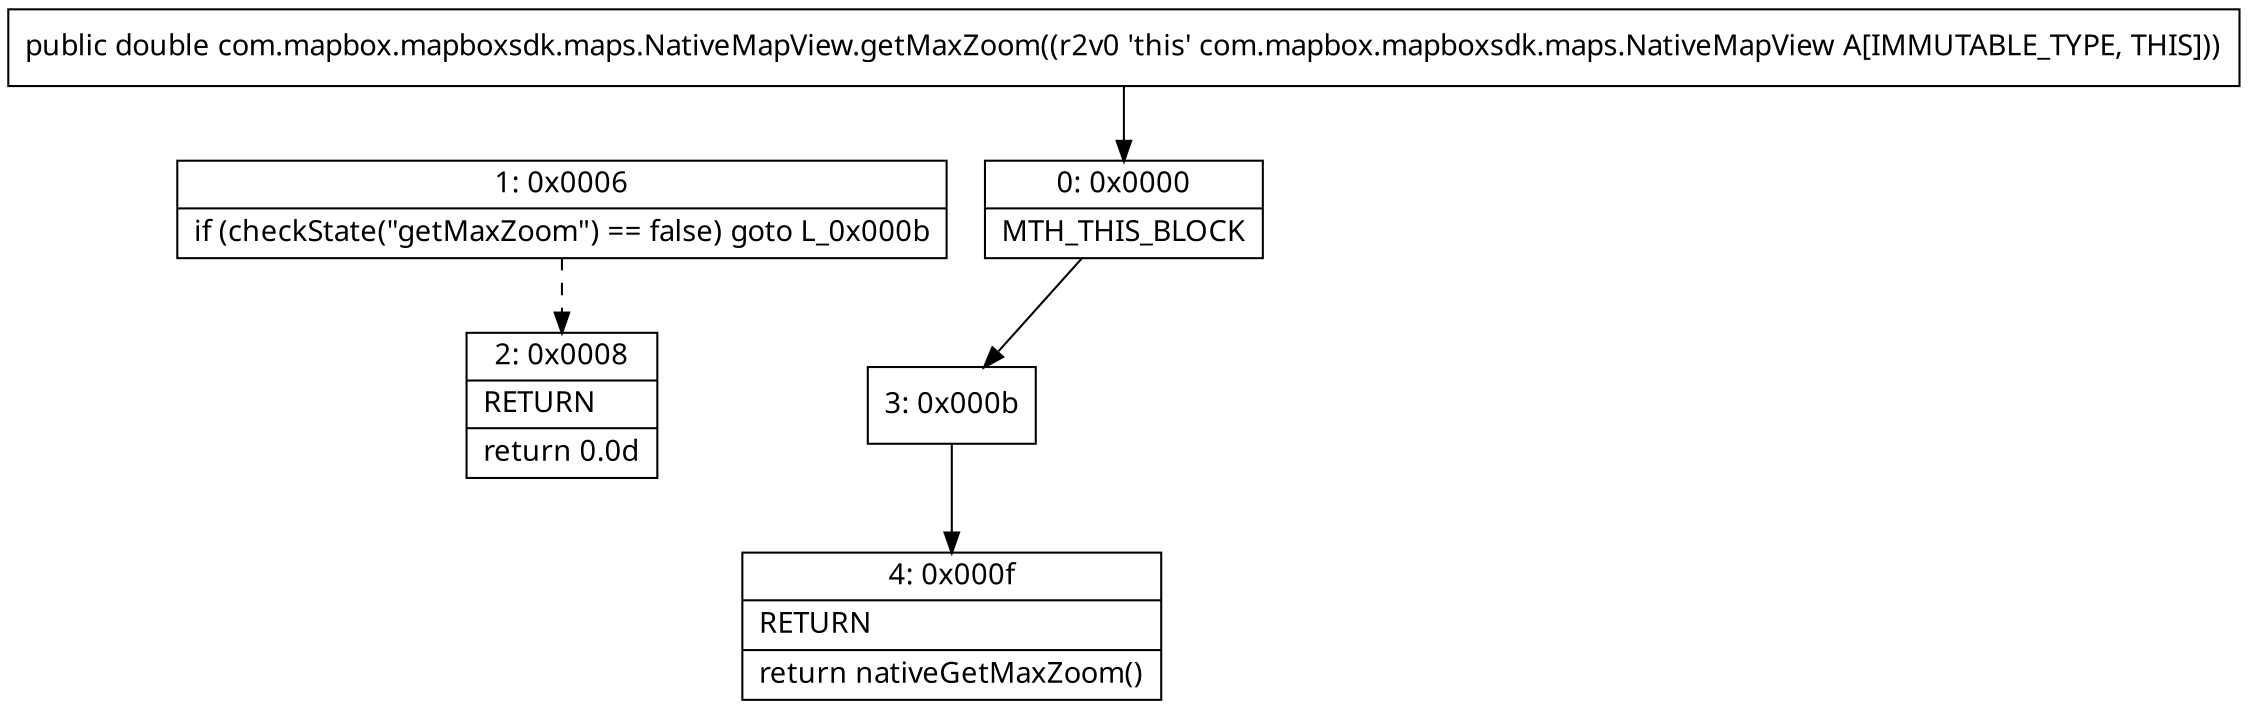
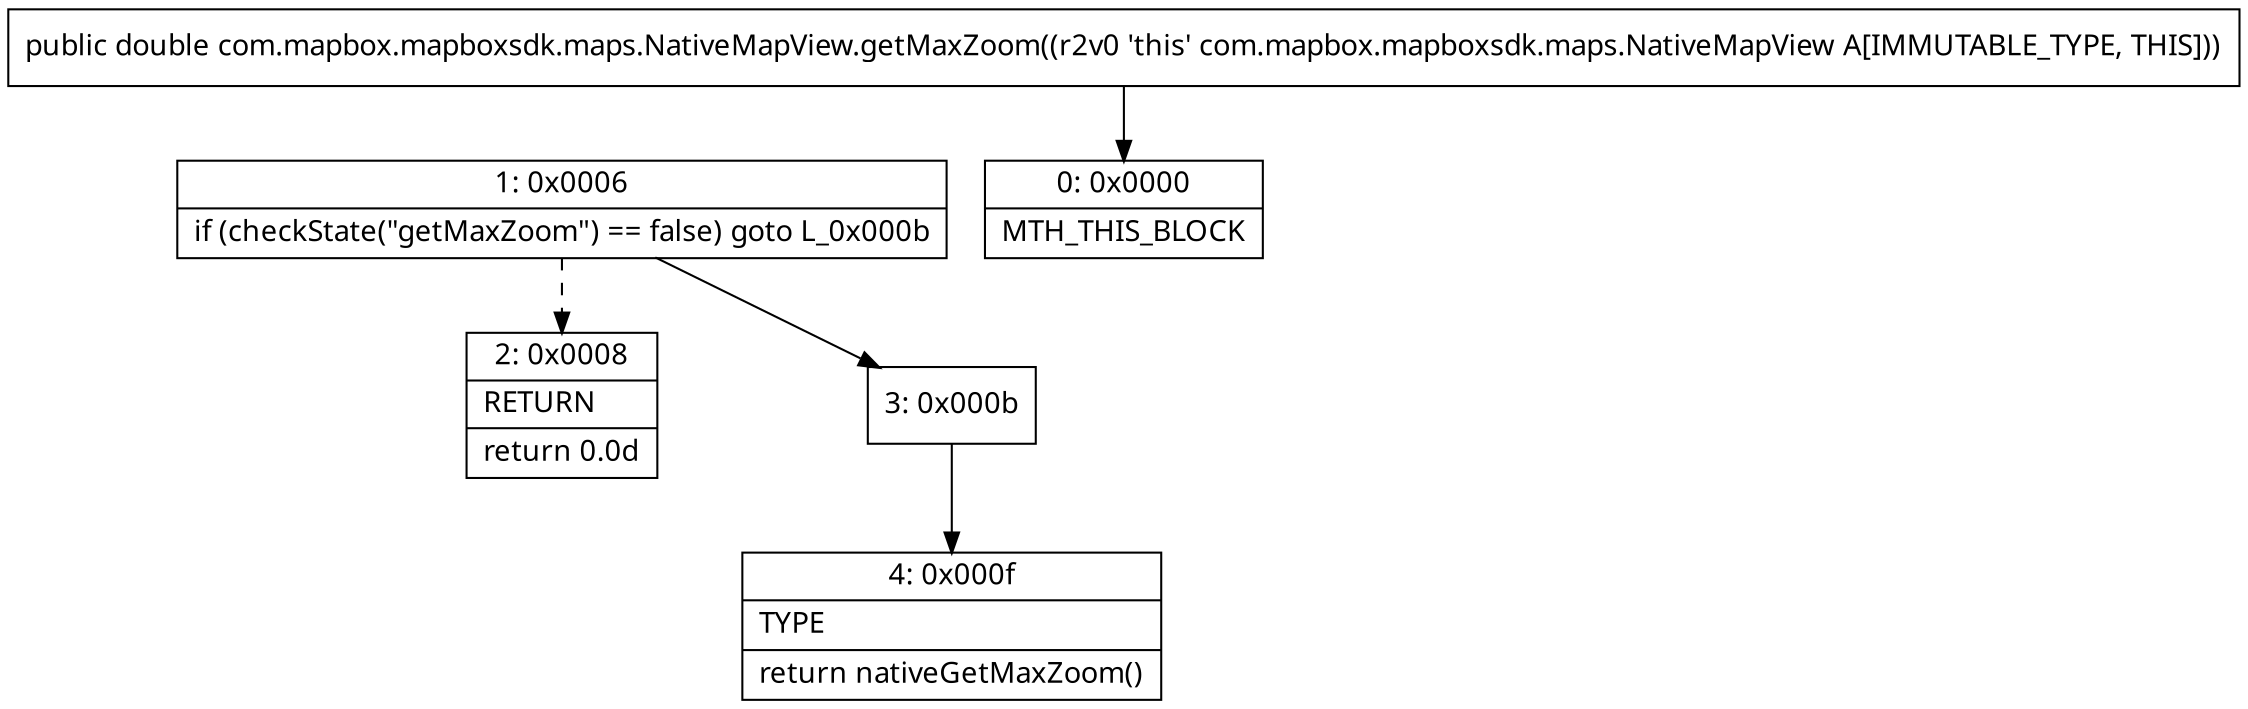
edge "0: 0x0000" -> "3: 0x000b": now "1: 0x0006" -> "3: 0x000b"
node "4: 0x000f": text "RETURN" -> "TYPE"
